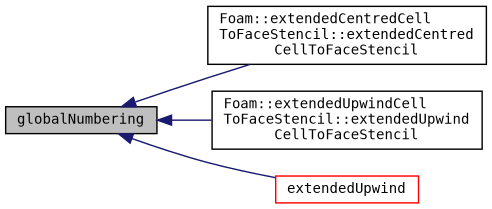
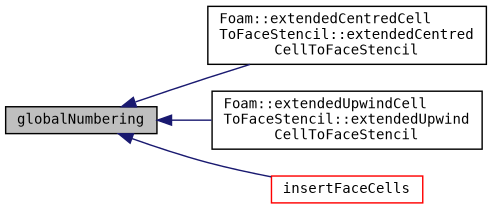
node "extendedUpwind": label "extendedUpwind" -> "insertFaceCells"
